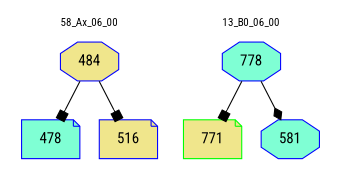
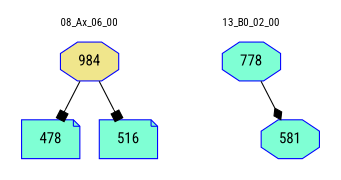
cluster "58_Ax_06_00": label "58_Ax_06_00" -> "08_Ax_06_00"
cluster "13_B0_06_00": label "13_B0_06_00" -> "13_B0_02_00"
node "484": label "484" -> "984"
node "516": fillcolor khaki -> aquamarine
node "771": removed
